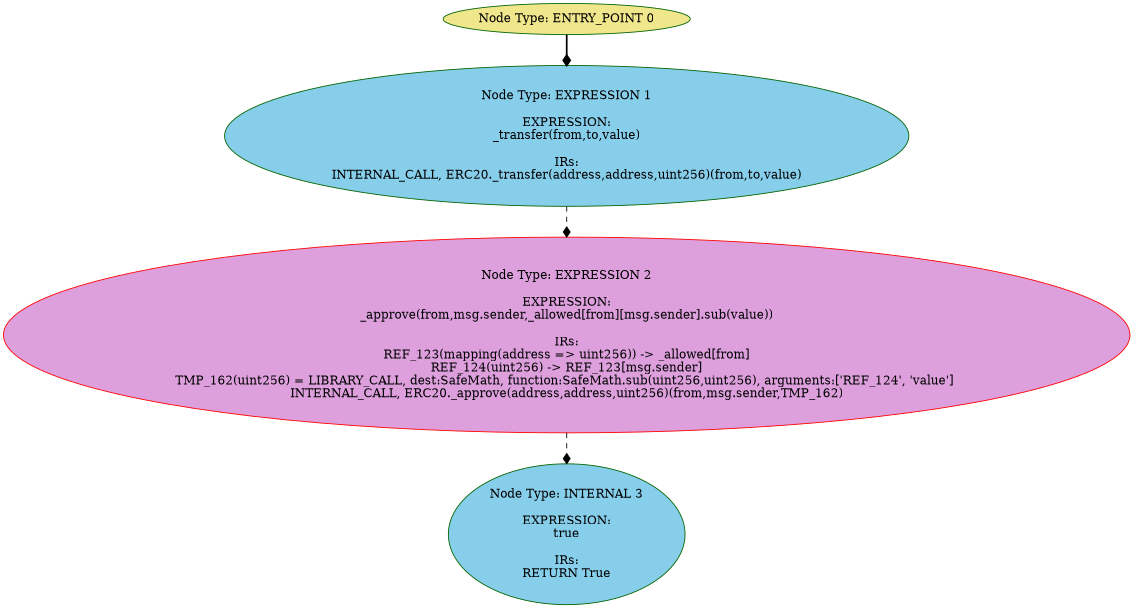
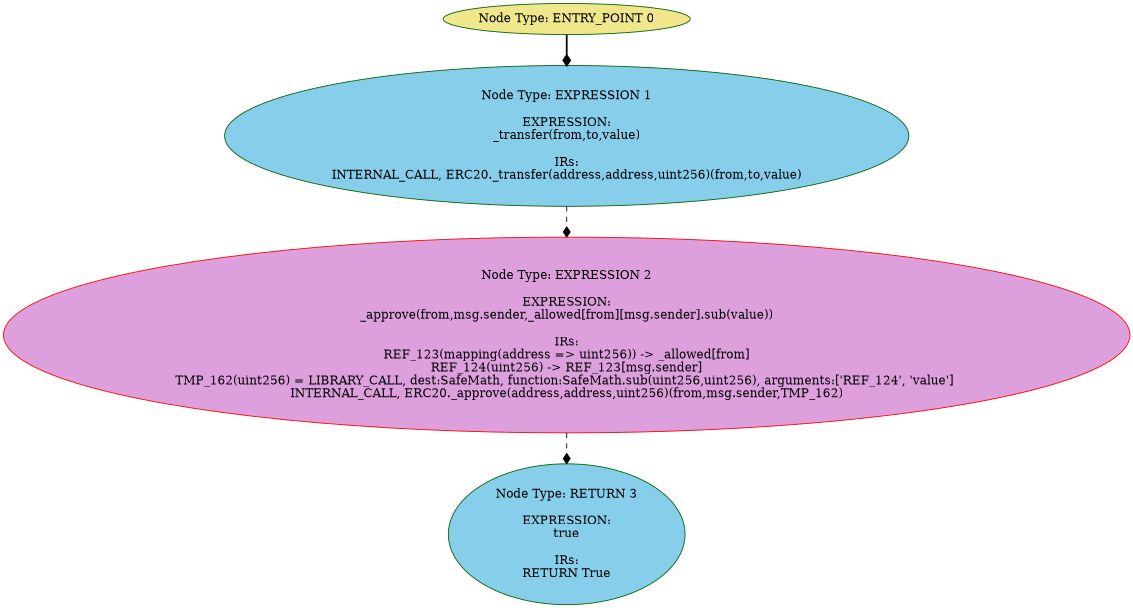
node "Node Type: INTERNAL 3 EXPRESSION: true IRs: RETURN True": label "Node Type: INTERNAL 3 EXPRESSION: true IRs: RETURN True" -> "Node Type: RETURN 3 EXPRESSION: true IRs: RETURN True"
